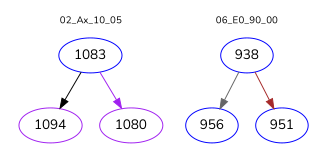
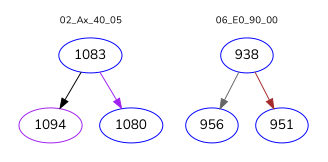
cluster "02_Ax_10_05": label "02_Ax_10_05" -> "02_Ax_40_05"
node "1080": color purple -> blue
